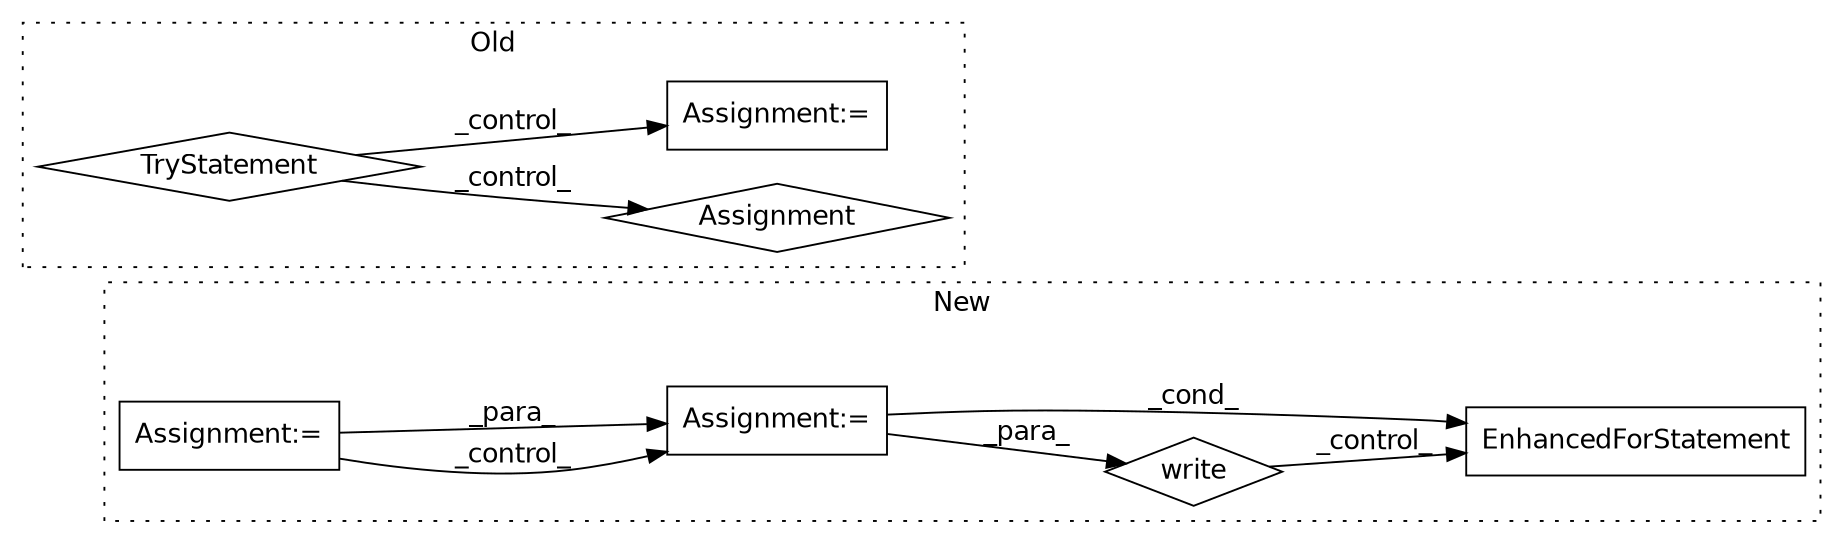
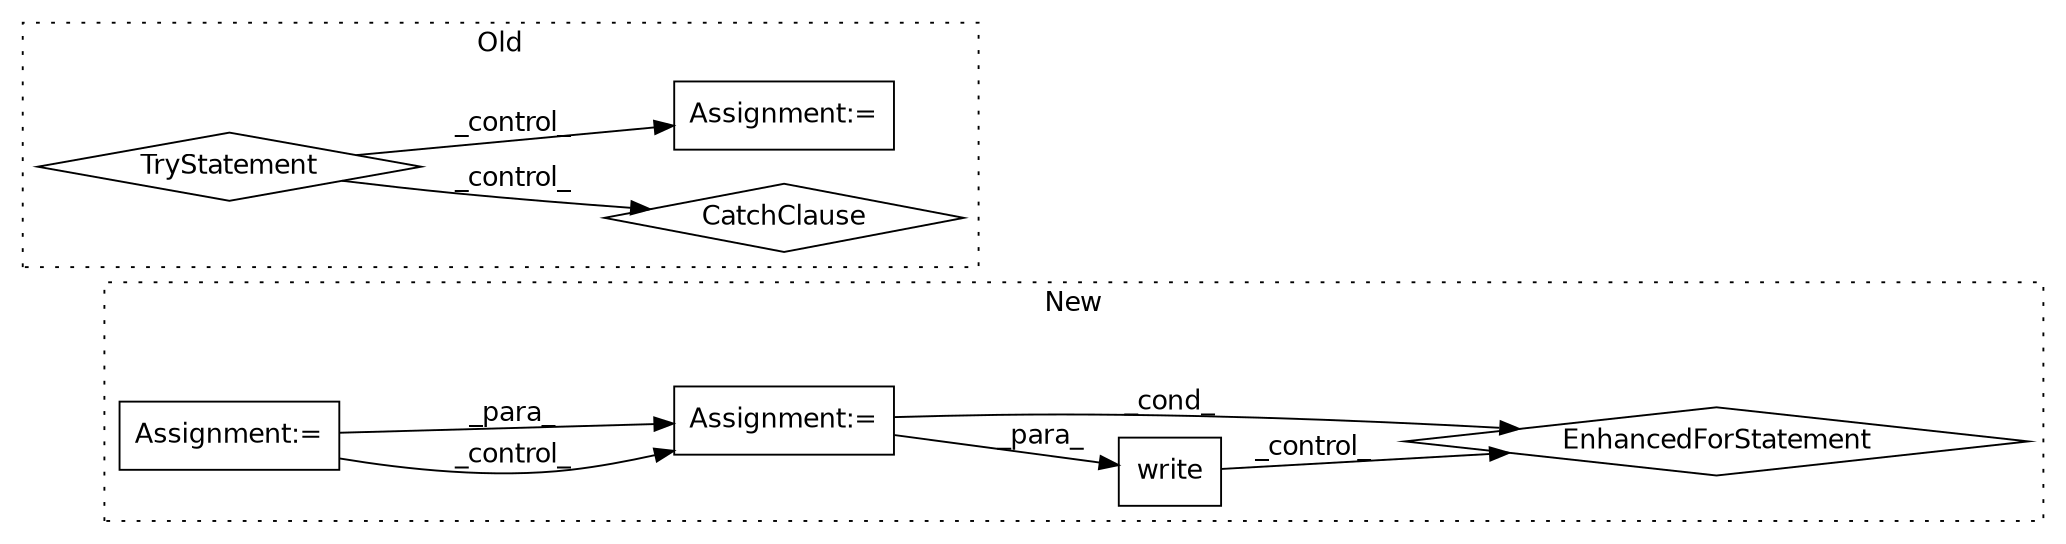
node "Assignment": label "Assignment" -> "CatchClause"
node "EnhancedForStatement": shape box -> diamond
node "write": shape diamond -> box
